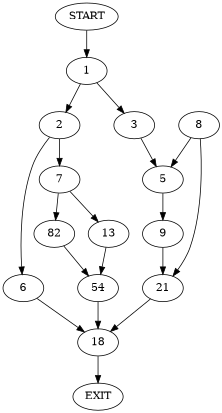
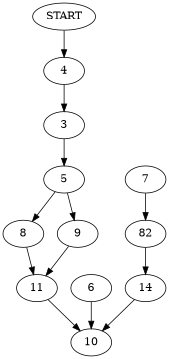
node "1": label "1" -> "4"
node "2": removed
edge "8" -> "5": reversed
node "13": removed
node "54": label "54" -> "14"
node "21": label "21" -> "11"
node "18": label "18" -> "10"
node "EXIT": removed
